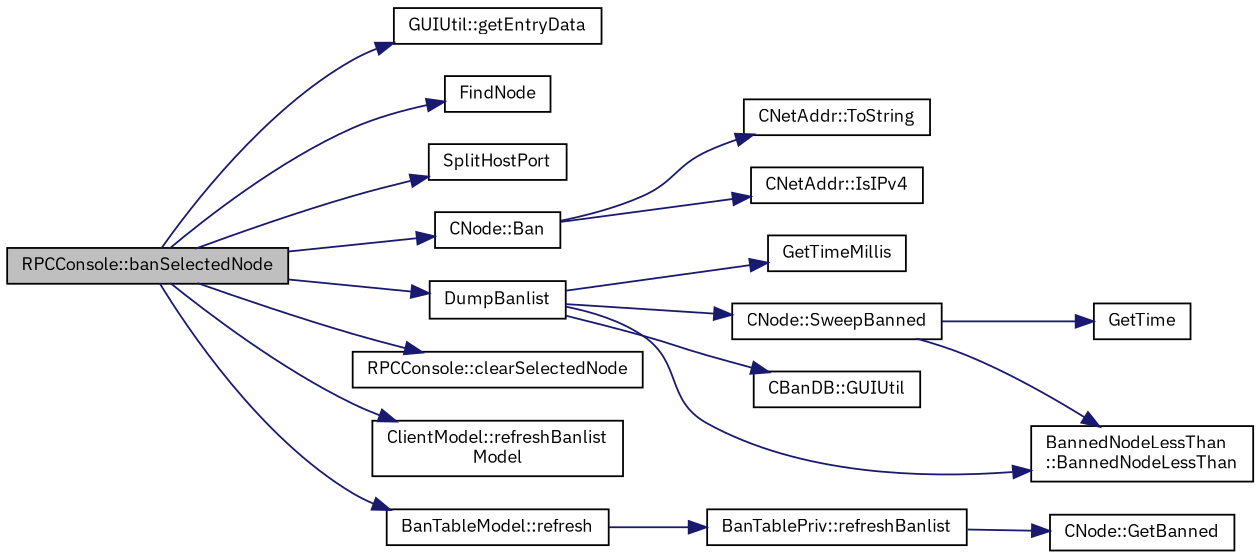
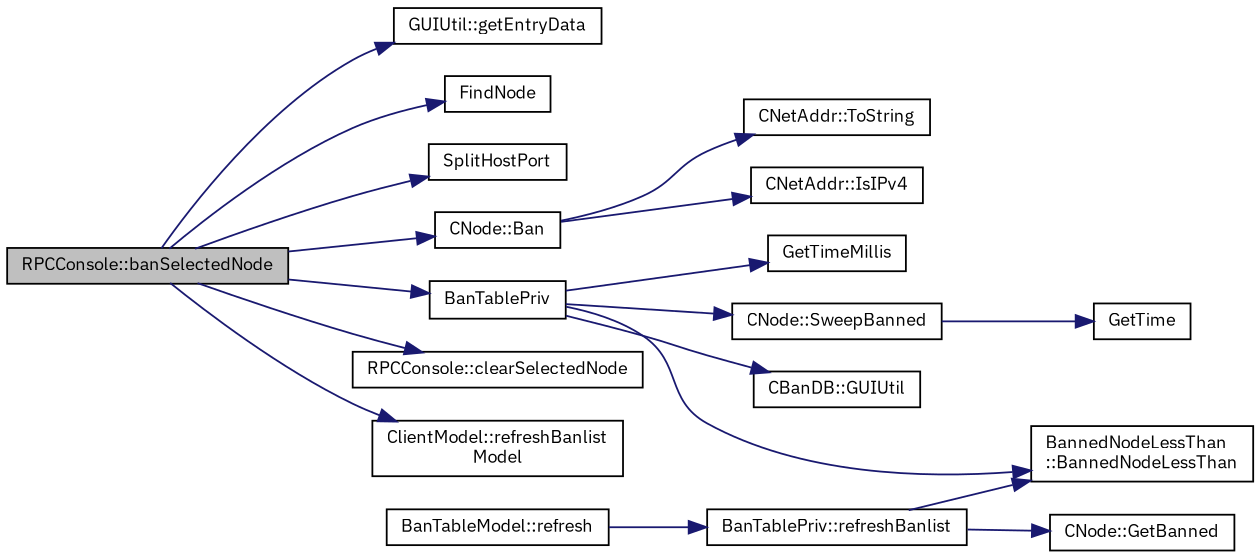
node "DumpBanlist": label "DumpBanlist" -> "BanTablePriv"
edge "CNode::SweepBanned" -> "BannedNodeLessThan ::BannedNodeLessThan": now "BanTablePriv::refreshBanlist" -> "BannedNodeLessThan ::BannedNodeLessThan"
edge "RPCConsole::banSelectedNode" -> "BanTableModel::refresh": removed
